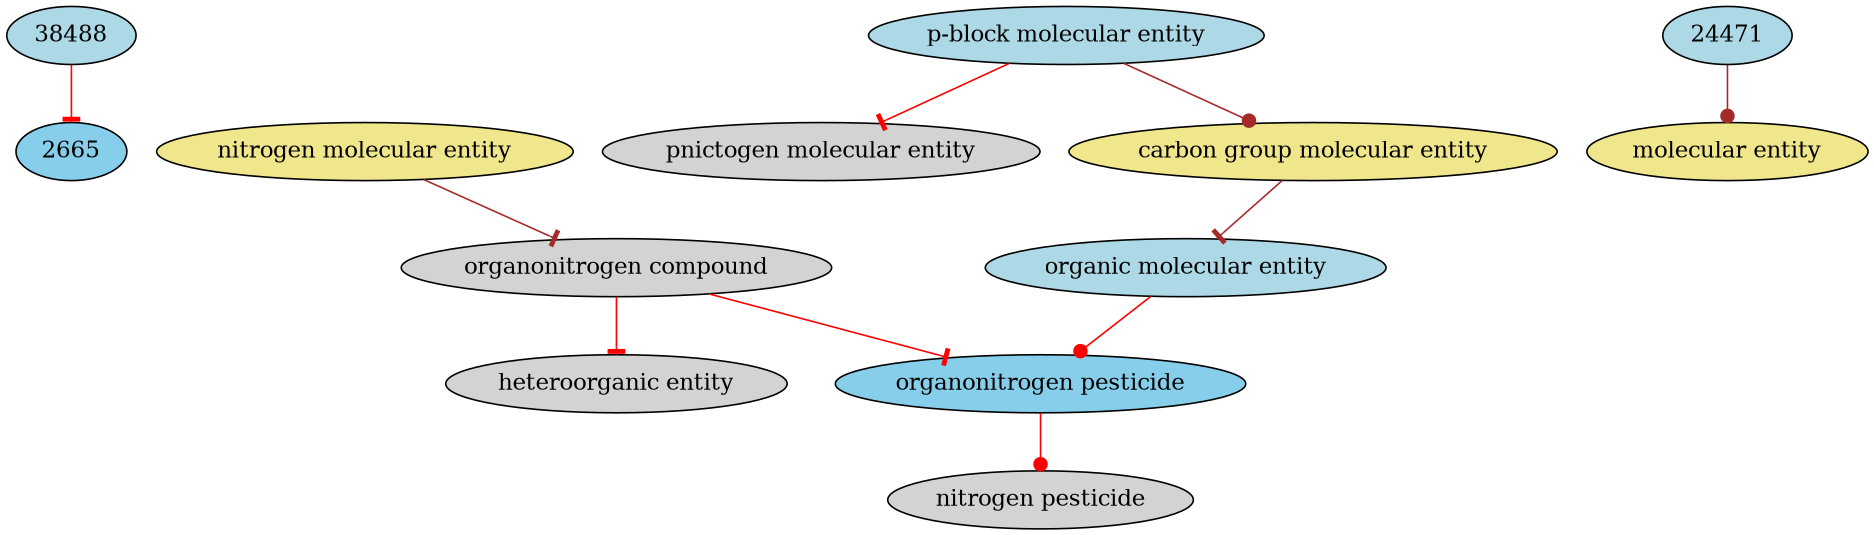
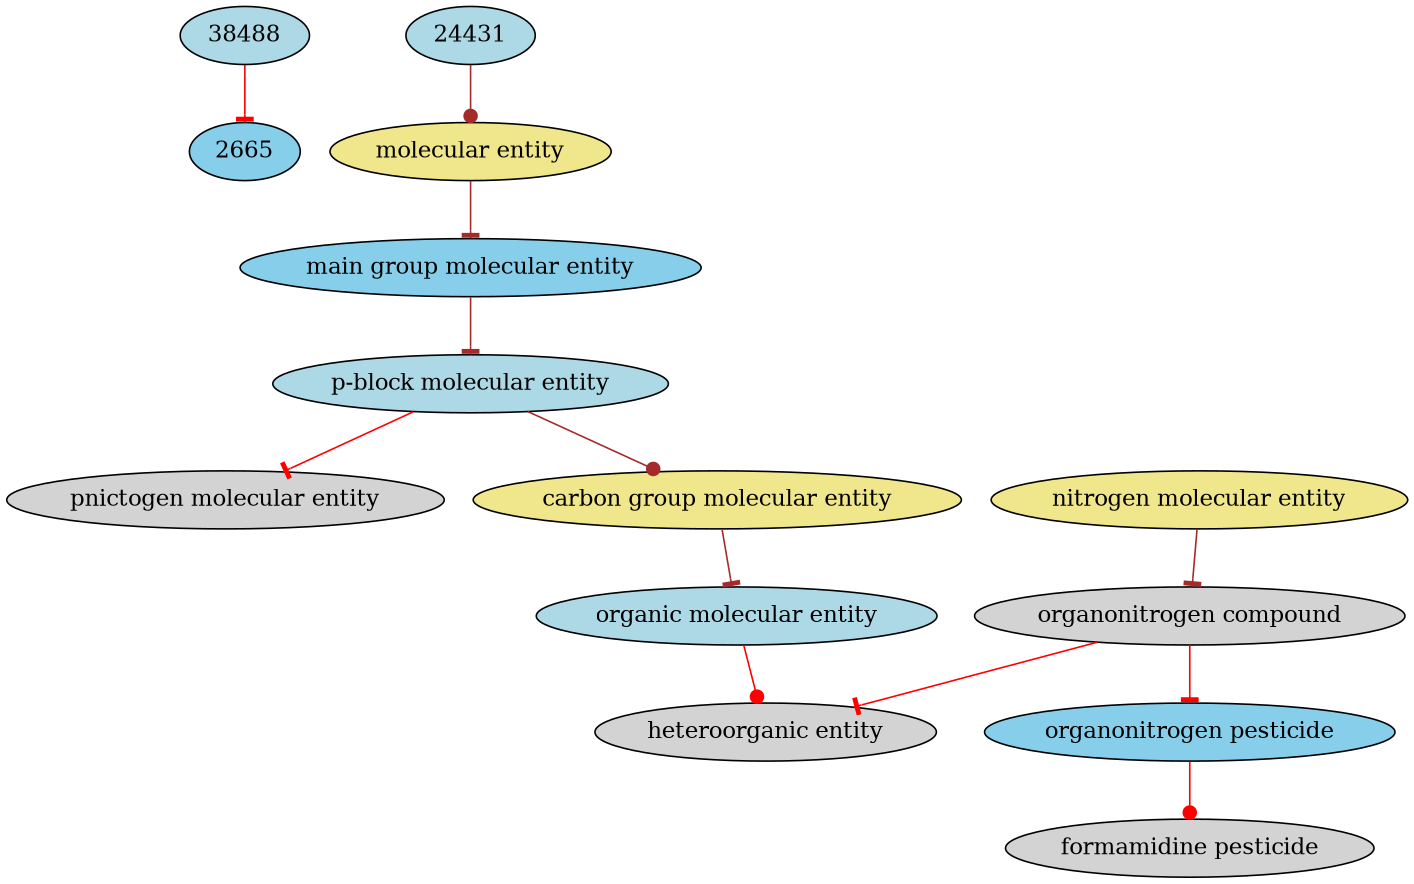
node "24471": label "24471" -> "24431"
node "main group molecular entity": added
edge "organic molecular entity" -> "organonitrogen pesticide": now "organic molecular entity" -> "heteroorganic entity"
node "nitrogen pesticide": label "nitrogen pesticide" -> "formamidine pesticide"
